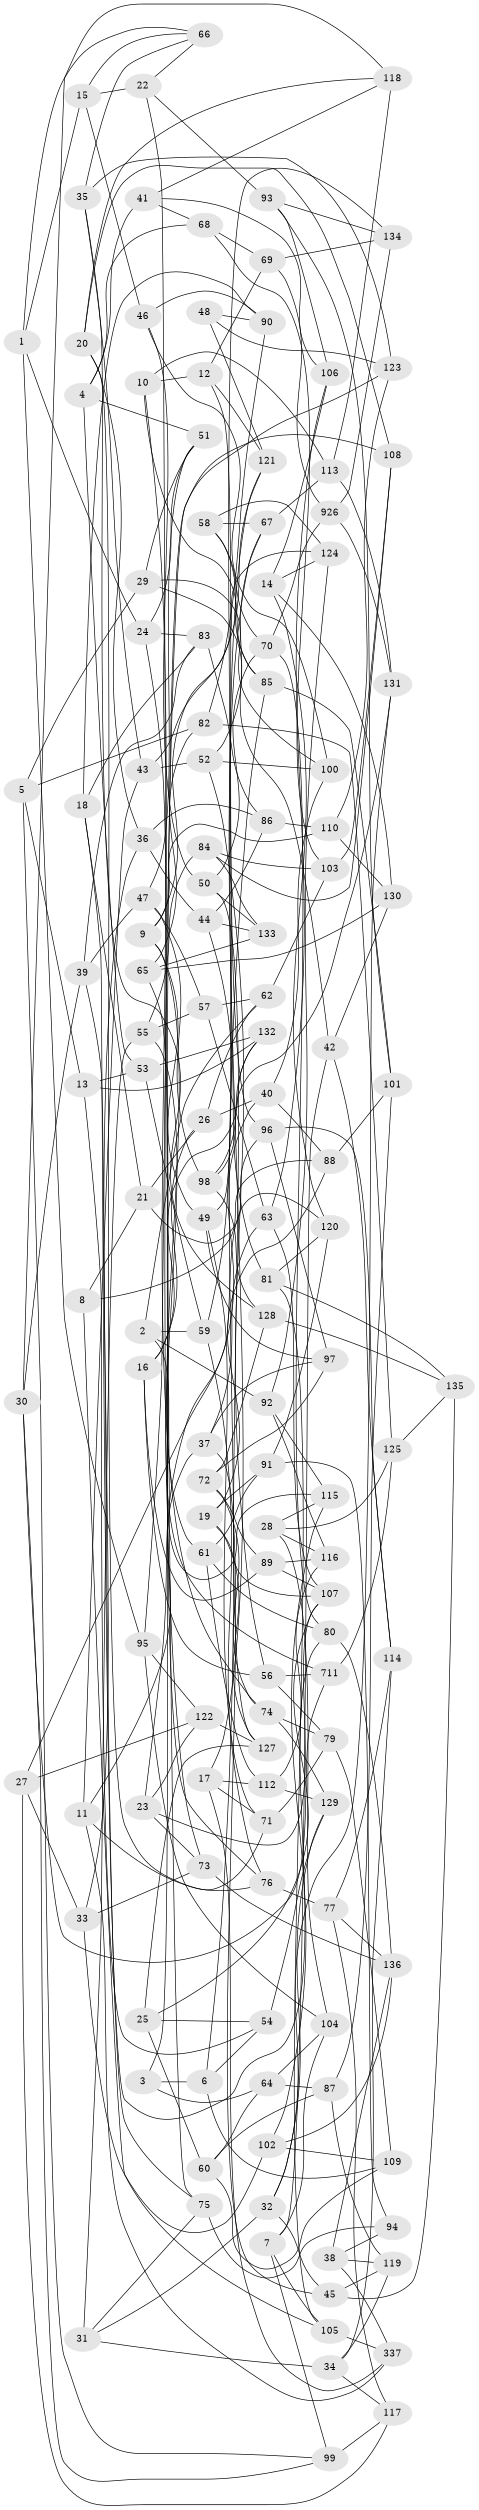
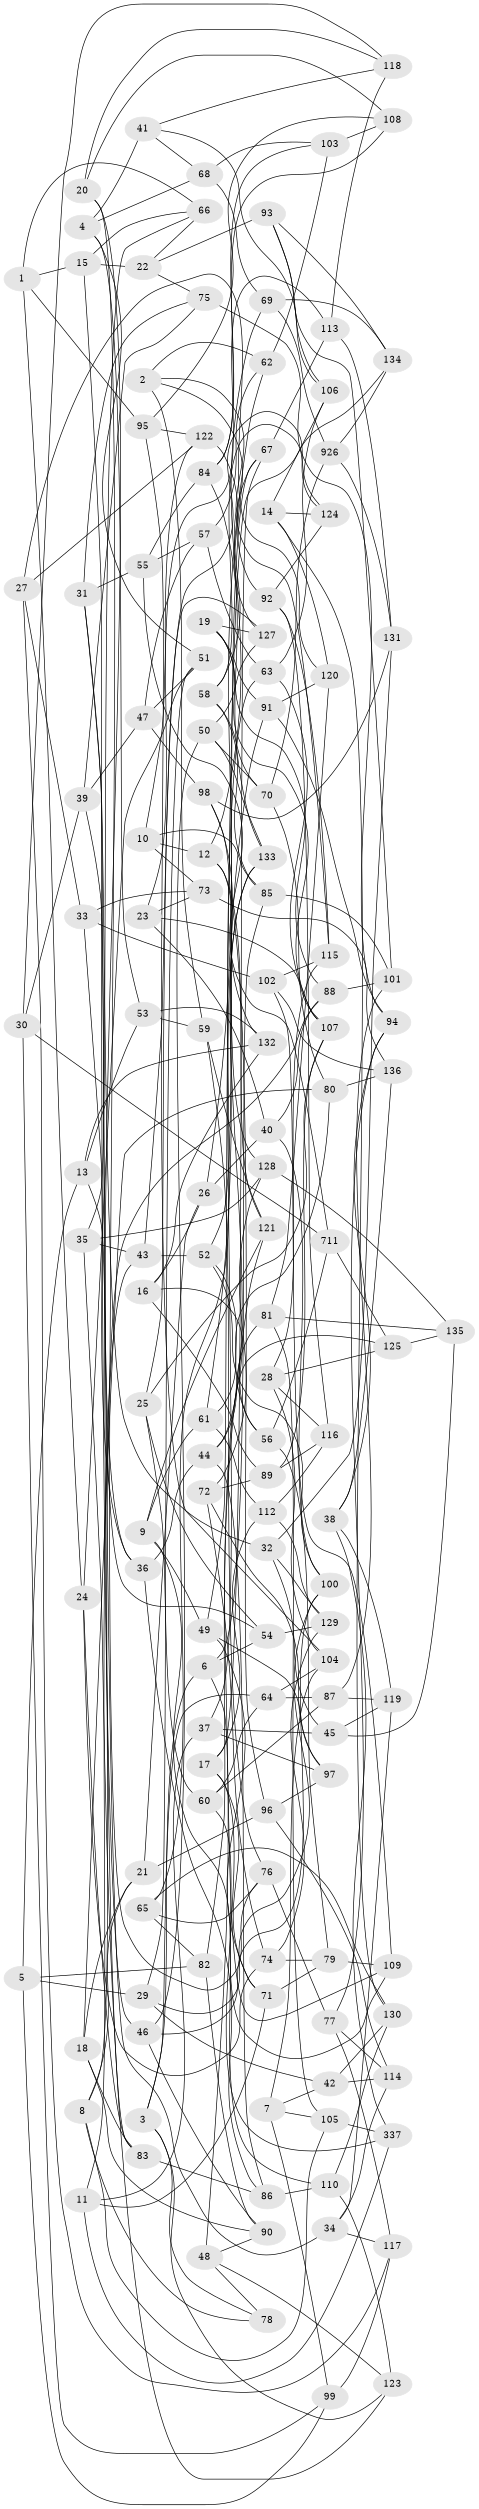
edge "77" -- "136": now "77" -- "94"
node "78": added
